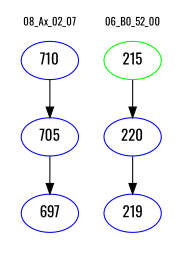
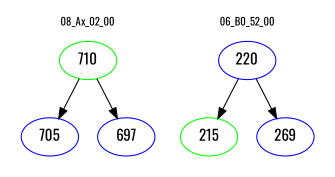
cluster "08_Ax_02_07": label "08_Ax_02_07" -> "08_Ax_02_00"
node "710": color blue -> green
edge "215" -> "220": reversed
edge "705" -> "697": now "710" -> "697"
node "219": label "219" -> "269"
